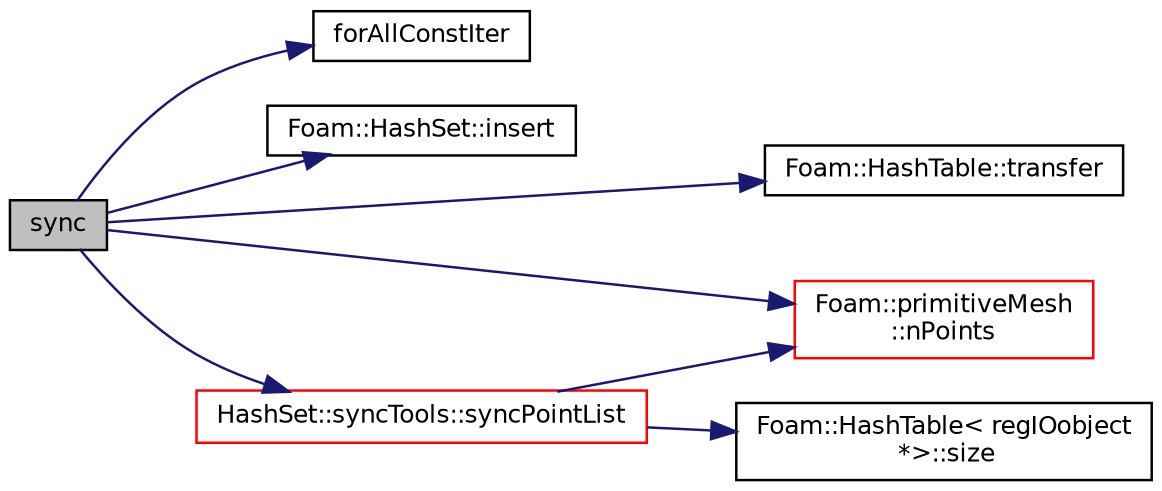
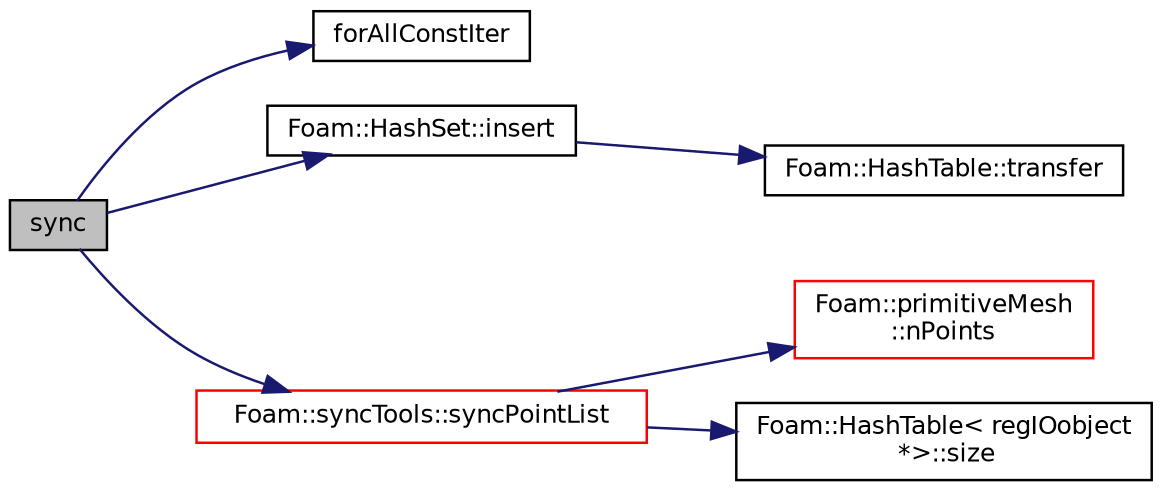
edge "sync" -> "Foam::HashTable::transfer": now "Foam::HashSet::insert" -> "Foam::HashTable::transfer"
edge "sync" -> "Foam::primitiveMesh ::nPoints": removed
node "HashSet::syncTools::syncPointList": label "HashSet::syncTools::syncPointList" -> "Foam::syncTools::syncPointList"
